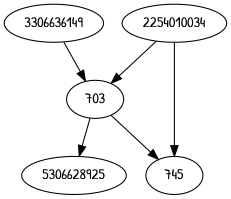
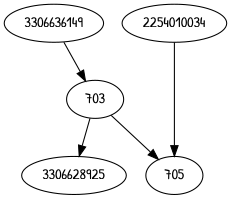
edge "2254010034" -> "703": removed
node "5306628925": label "5306628925" -> "3306628925"
node "745": label "745" -> "705"
